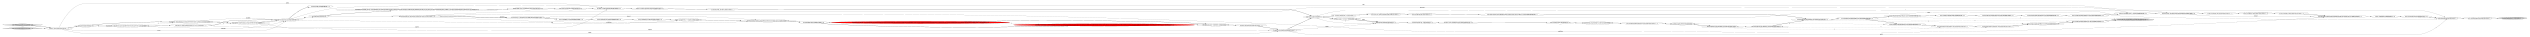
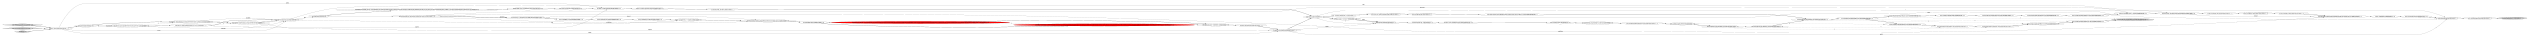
node "Assert.assertTrue(jobDir.mkdirs())@@@8@@@['1', '1', '1']": removed
node "testNonDedup['0', '0', '1']": added
